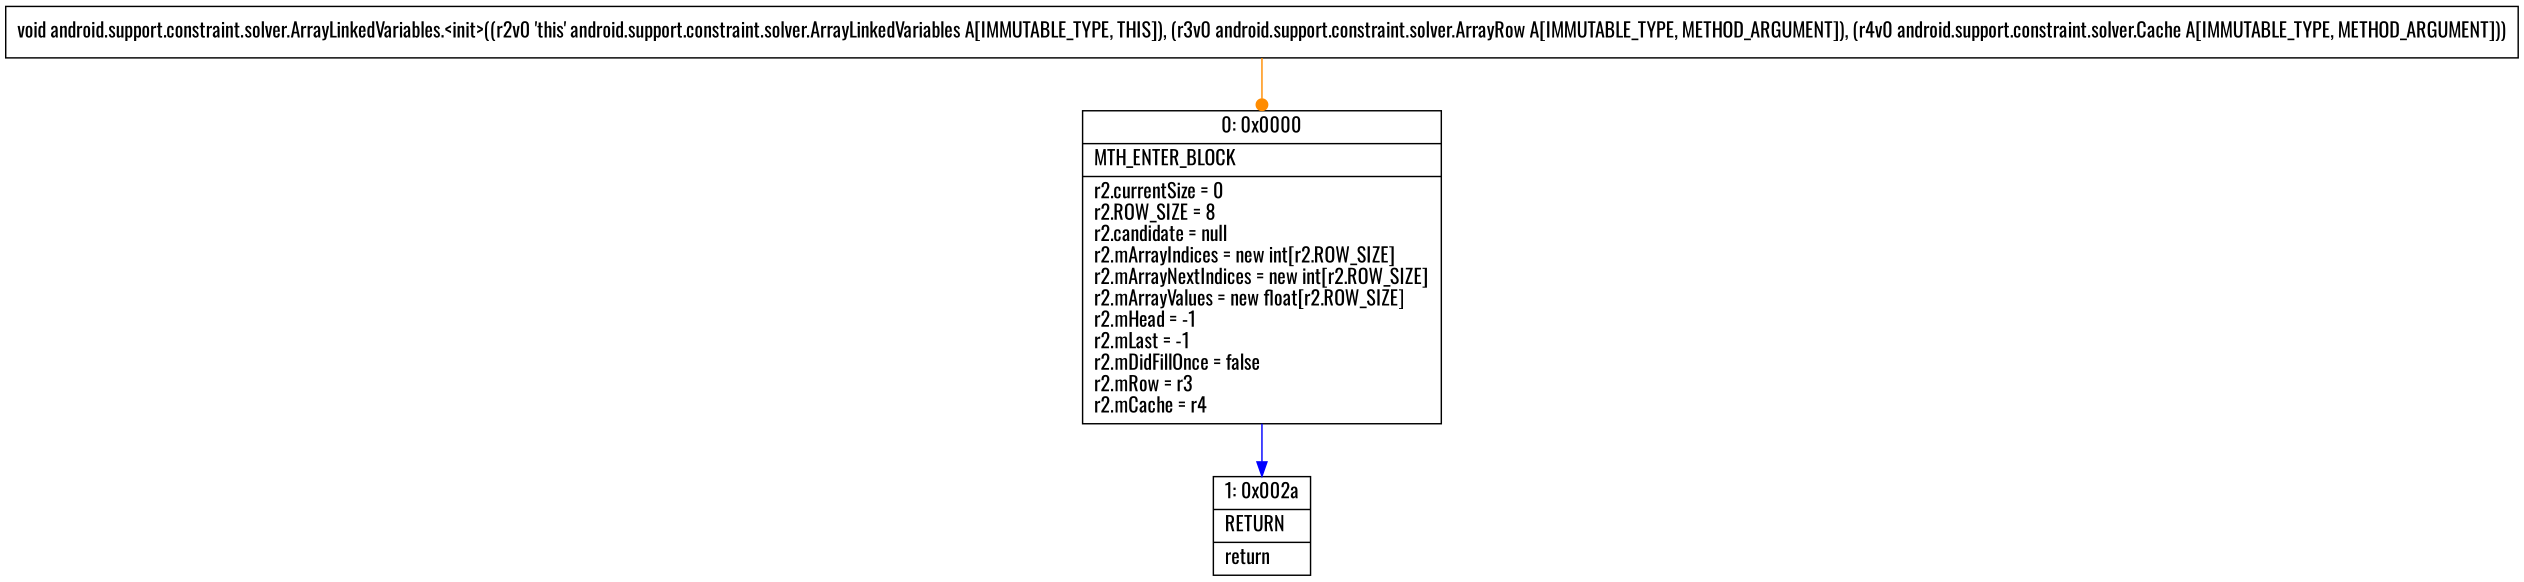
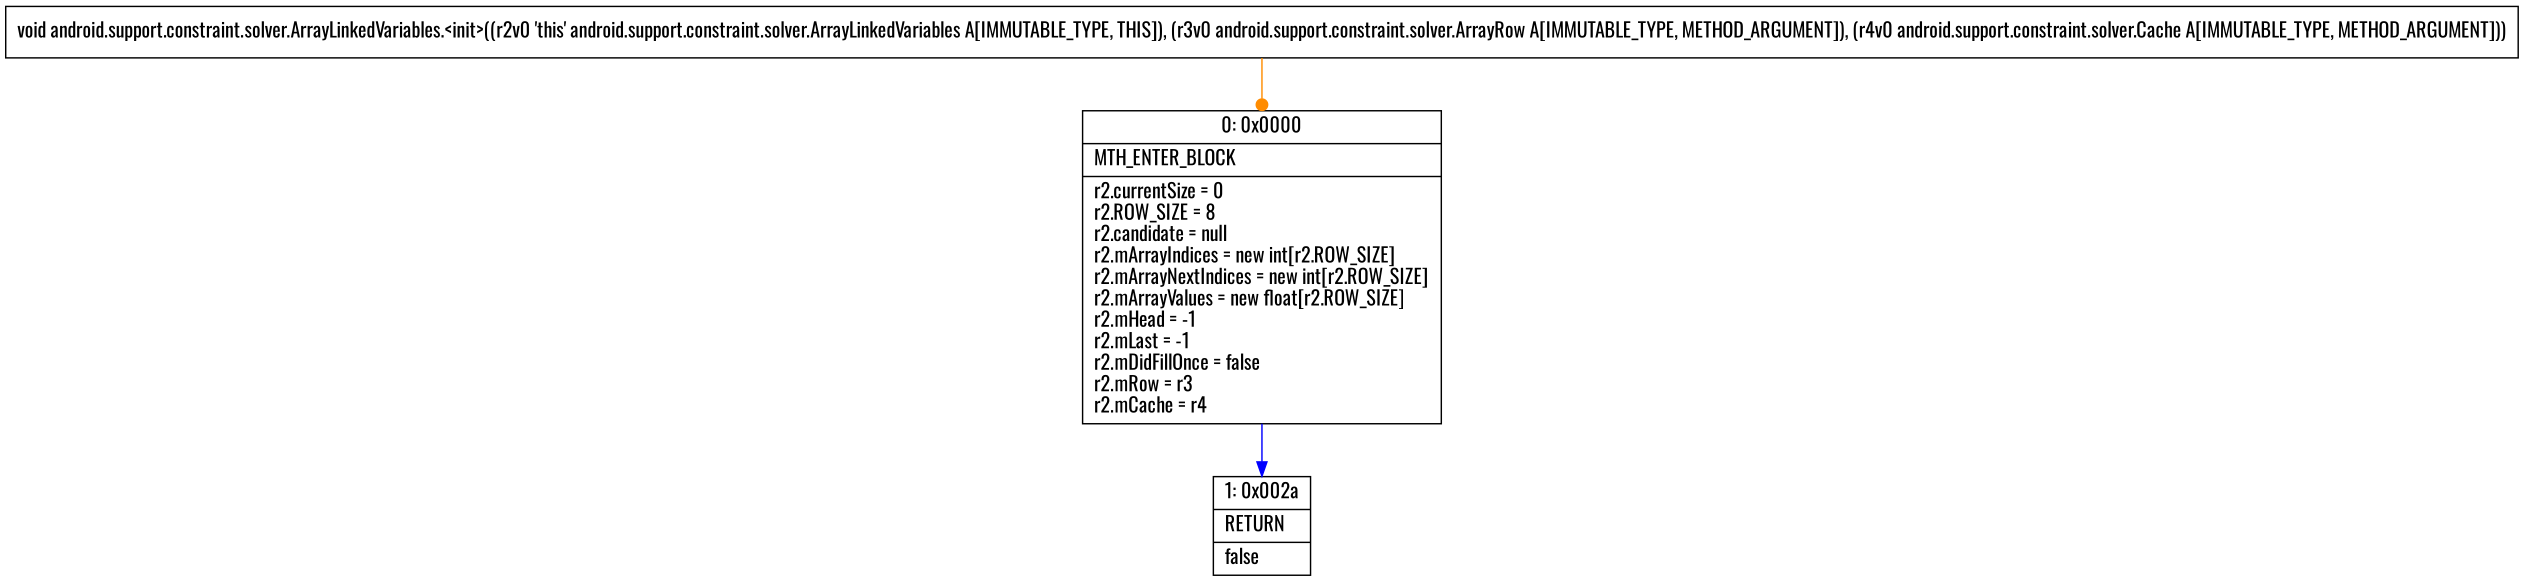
node "1: 0x002a": text "return" -> "false"
